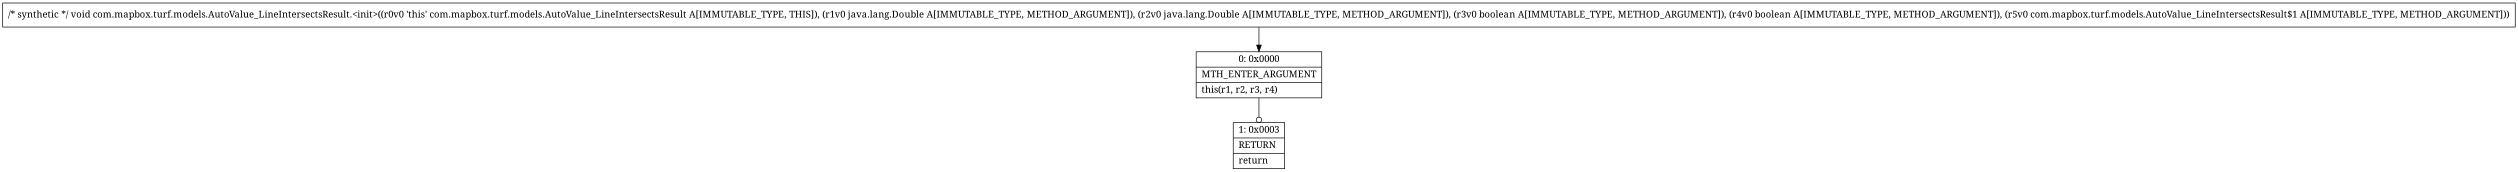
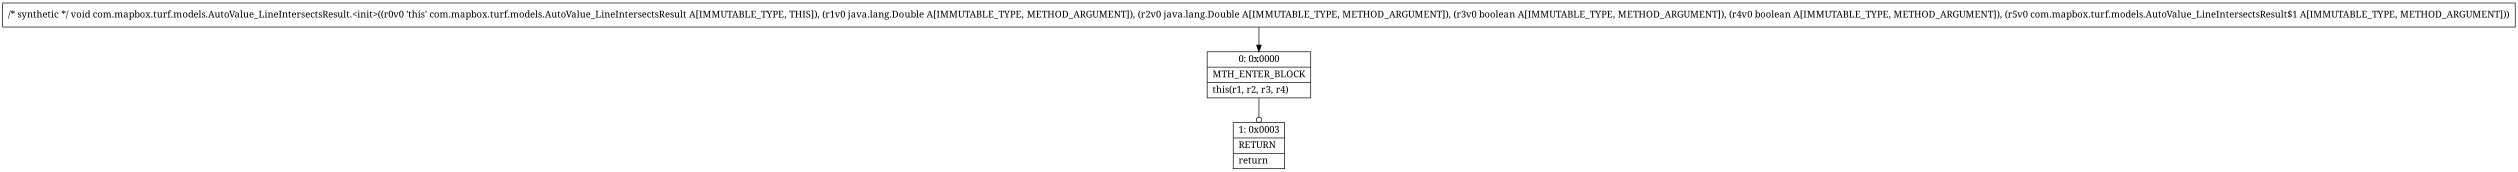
node "0: 0x0000": text "MTH_ENTER_ARGUMENT" -> "MTH_ENTER_BLOCK"
